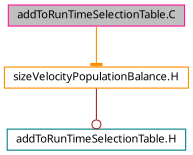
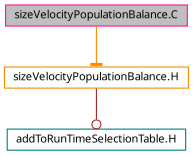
node "addToRunTimeSelectionTable.C": label "addToRunTimeSelectionTable.C" -> "sizeVelocityPopulationBalance.C"
